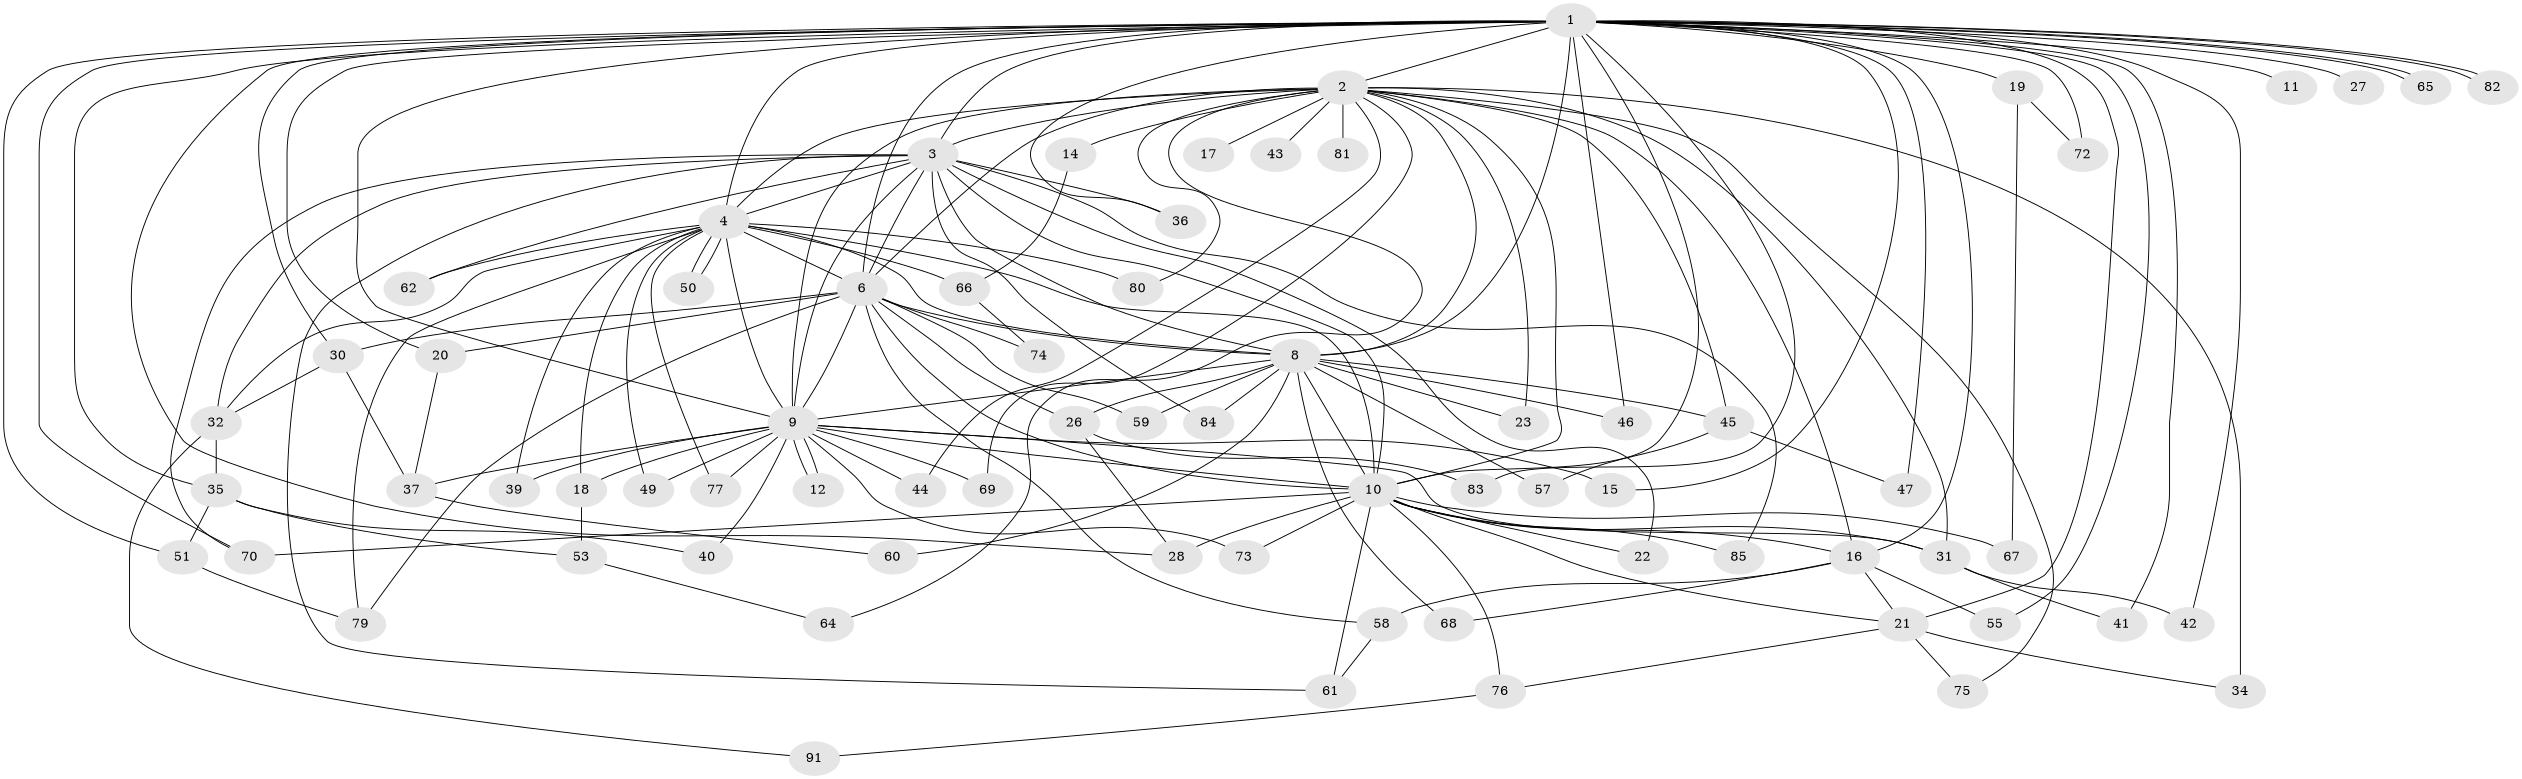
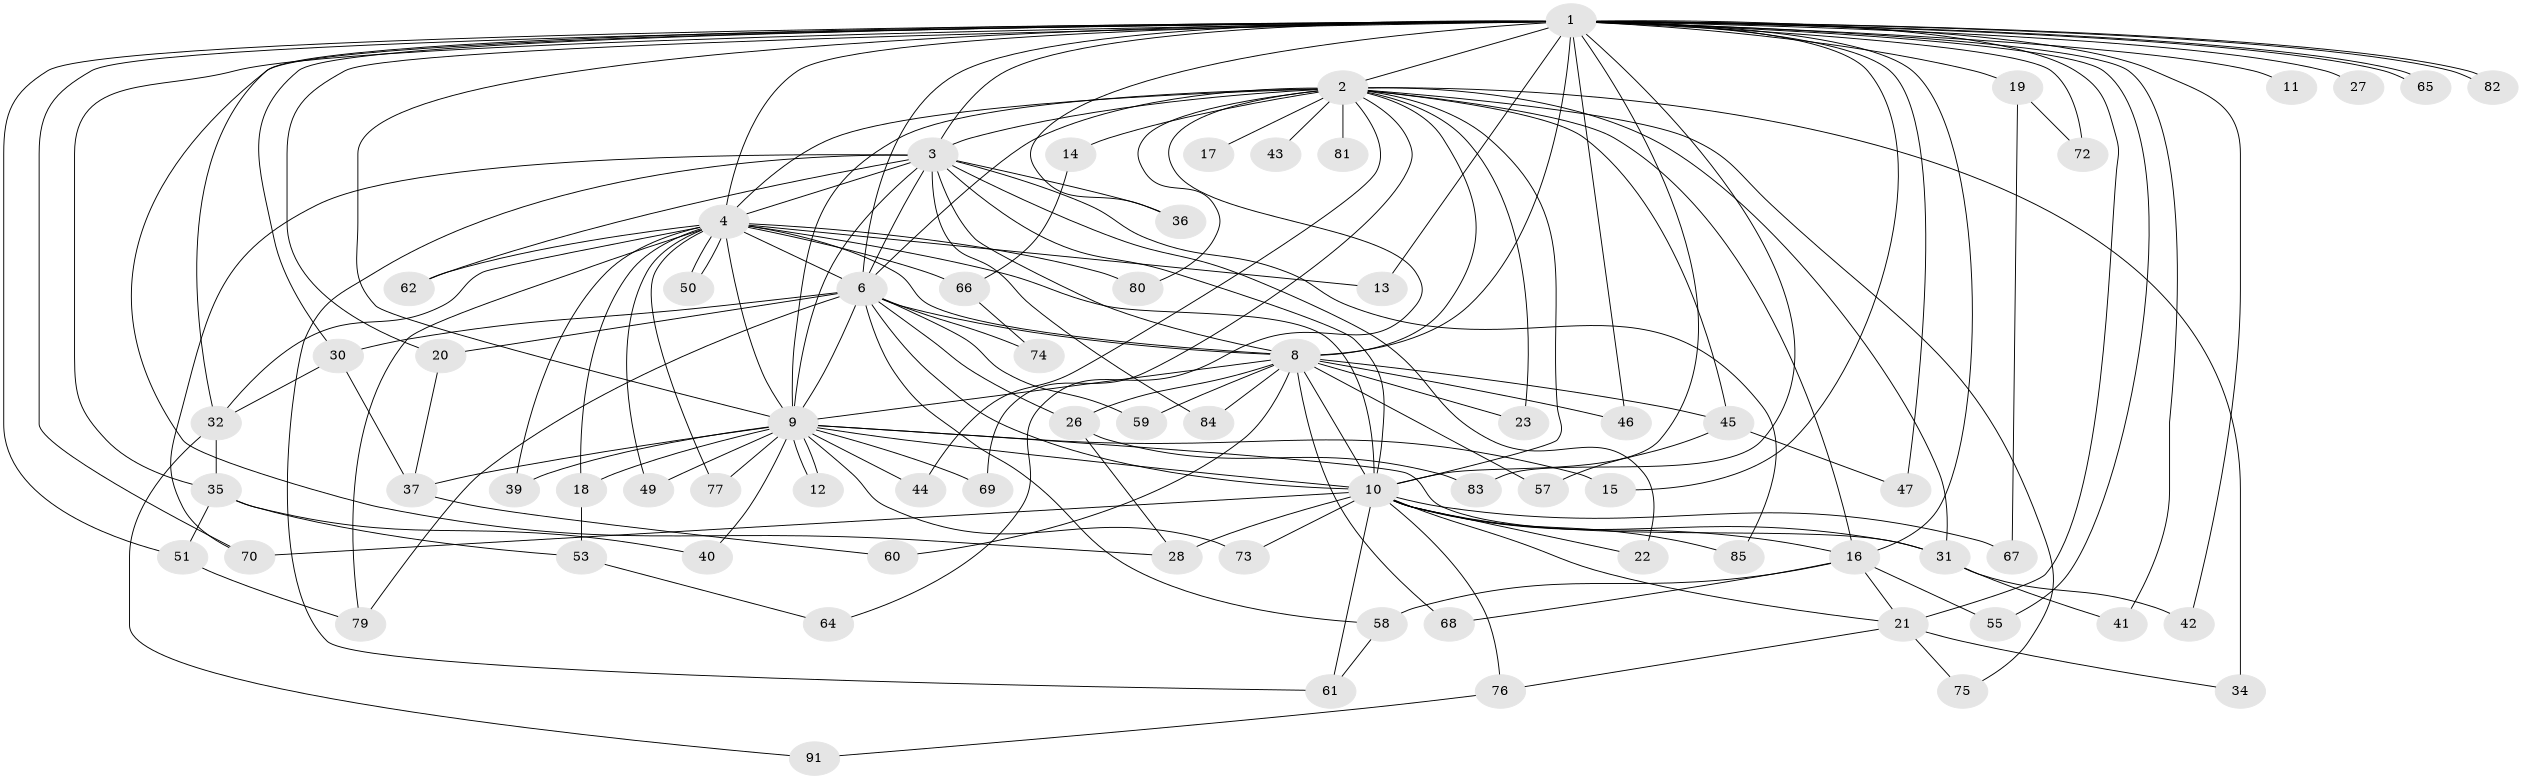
edge "3" -- "32": now "1" -- "32"
node "13": added
